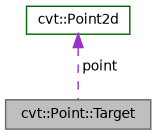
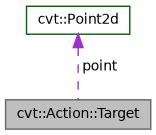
node "cvt::Point::Target": label "cvt::Point::Target" -> "cvt::Action::Target"
